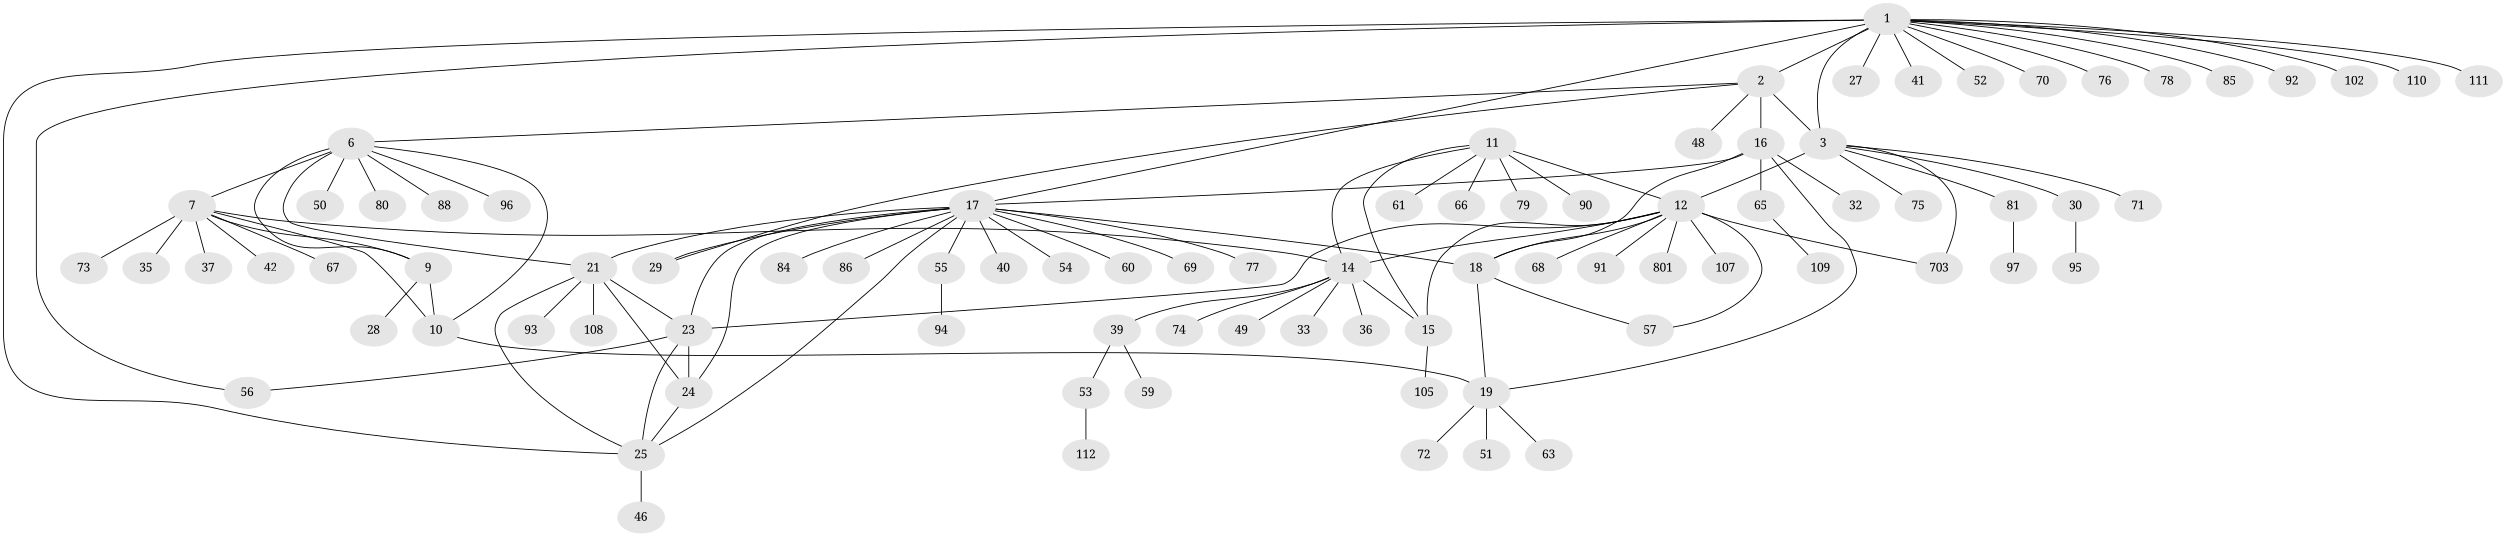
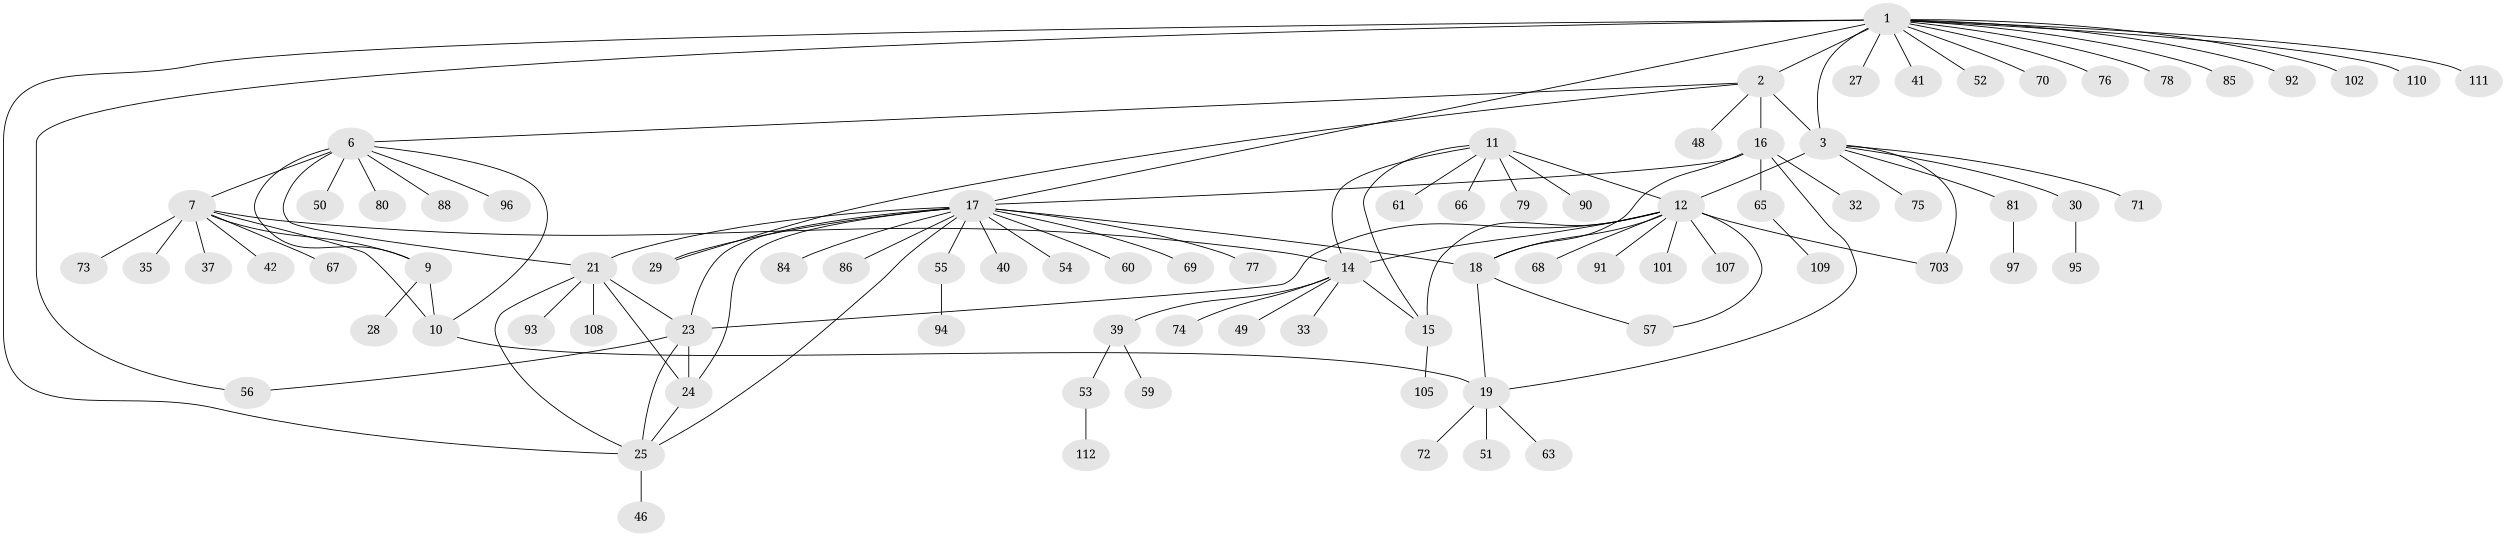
node "801": label "801" -> "101"
node "36": removed
